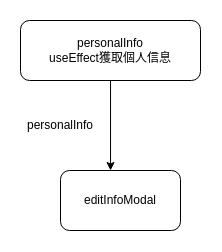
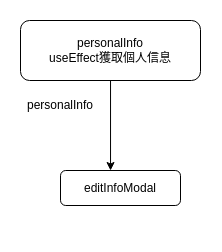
node "personalInfo": moved (61, 126) -> (61, 106)
node "editInfoModal": size 120x60 -> 120x35
